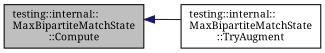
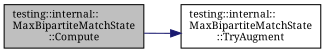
edge "testing::internal:: MaxBipartiteMatchState ::TryAugment" -> "testing::internal:: MaxBipartiteMatchState ::Compute": reversed
